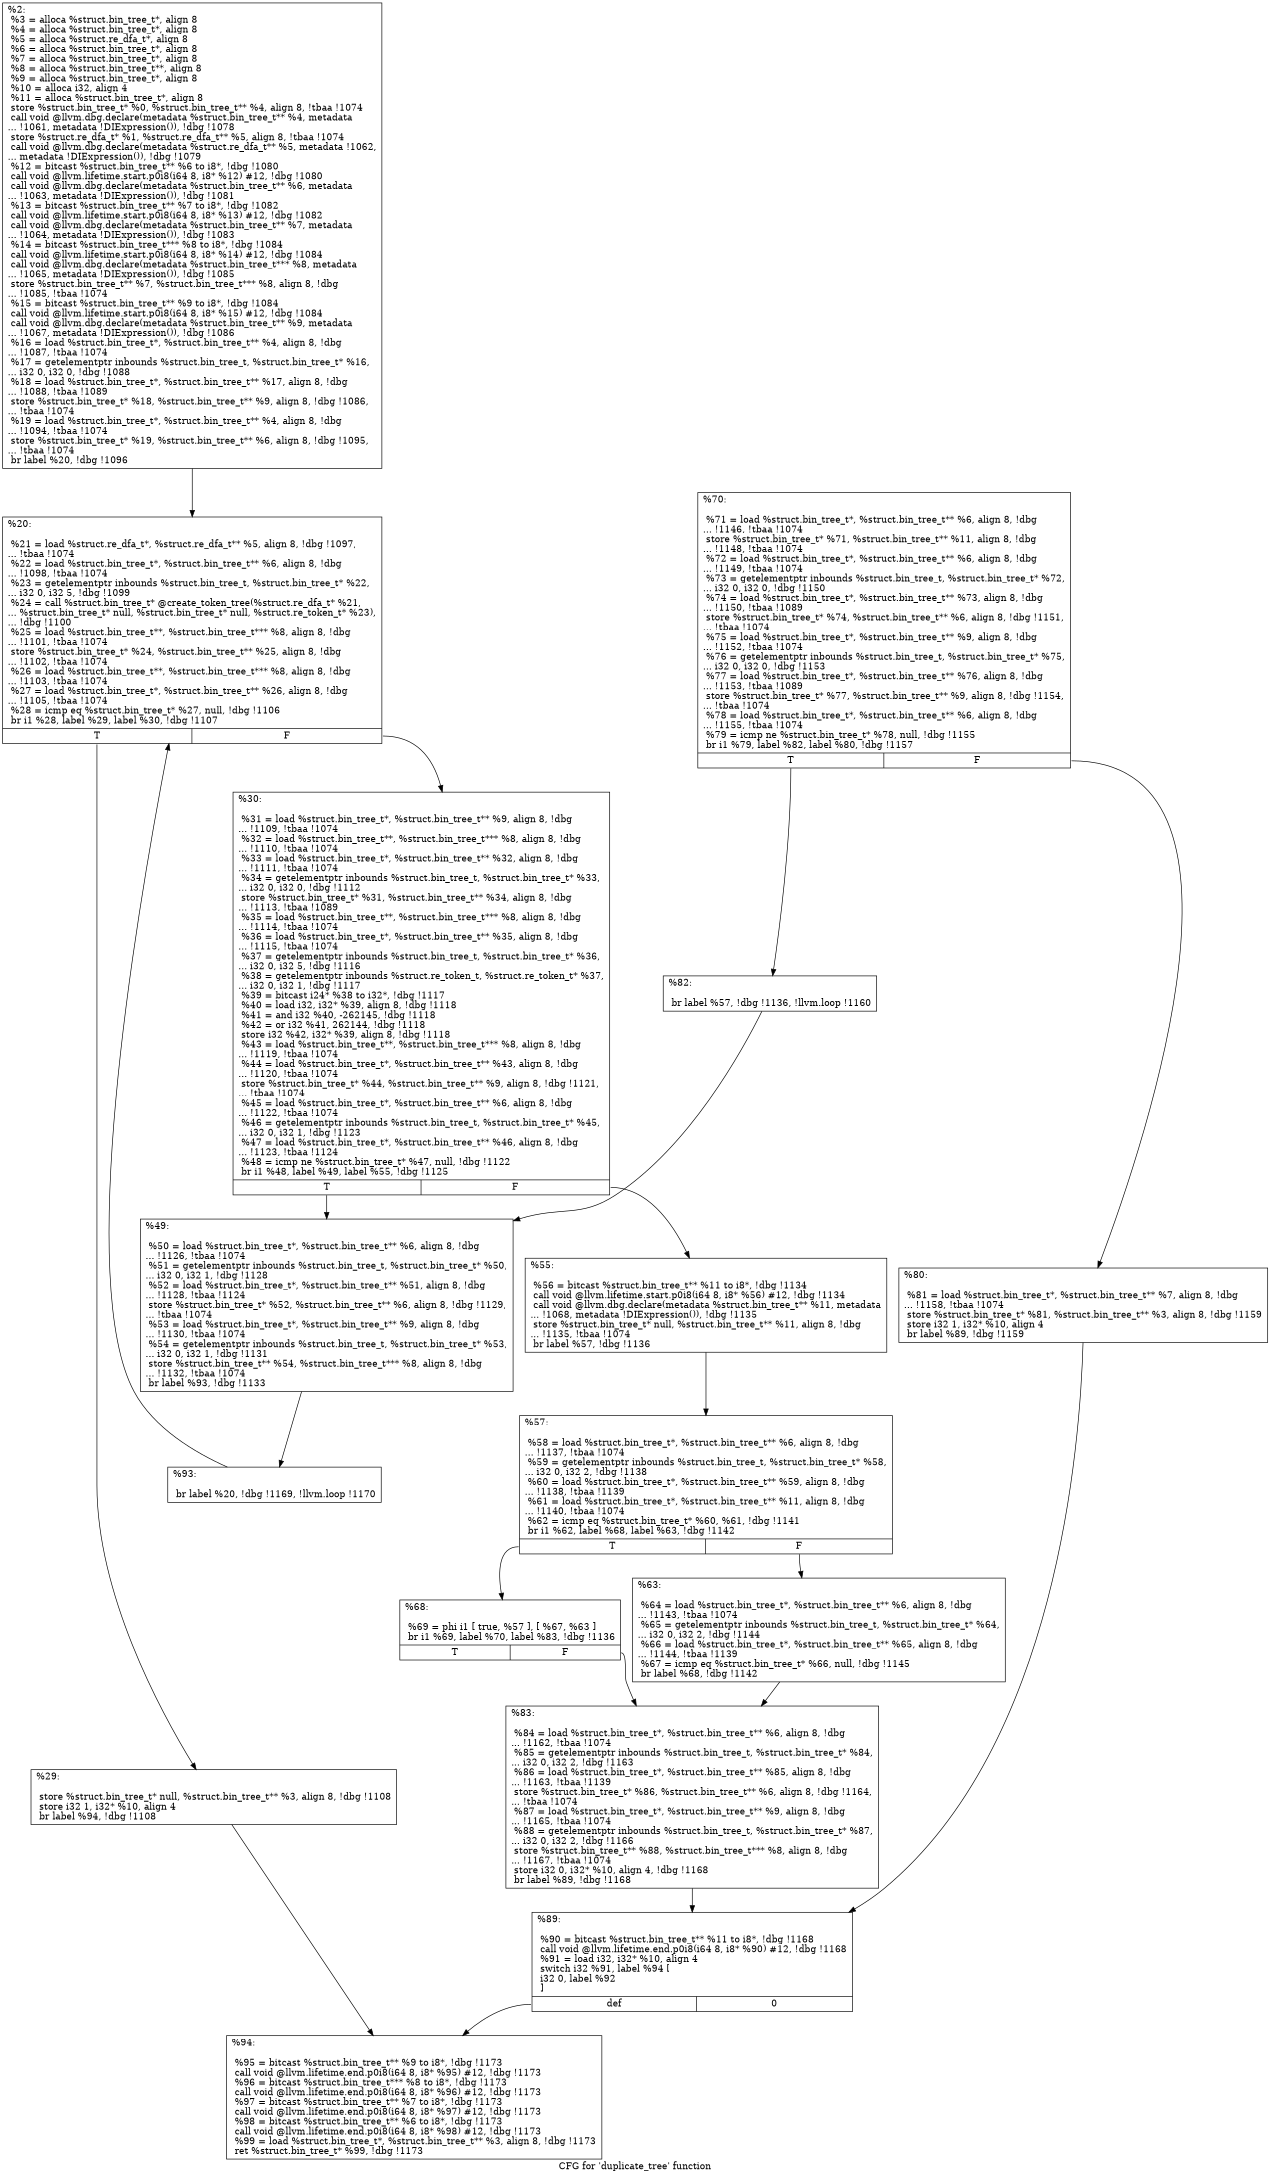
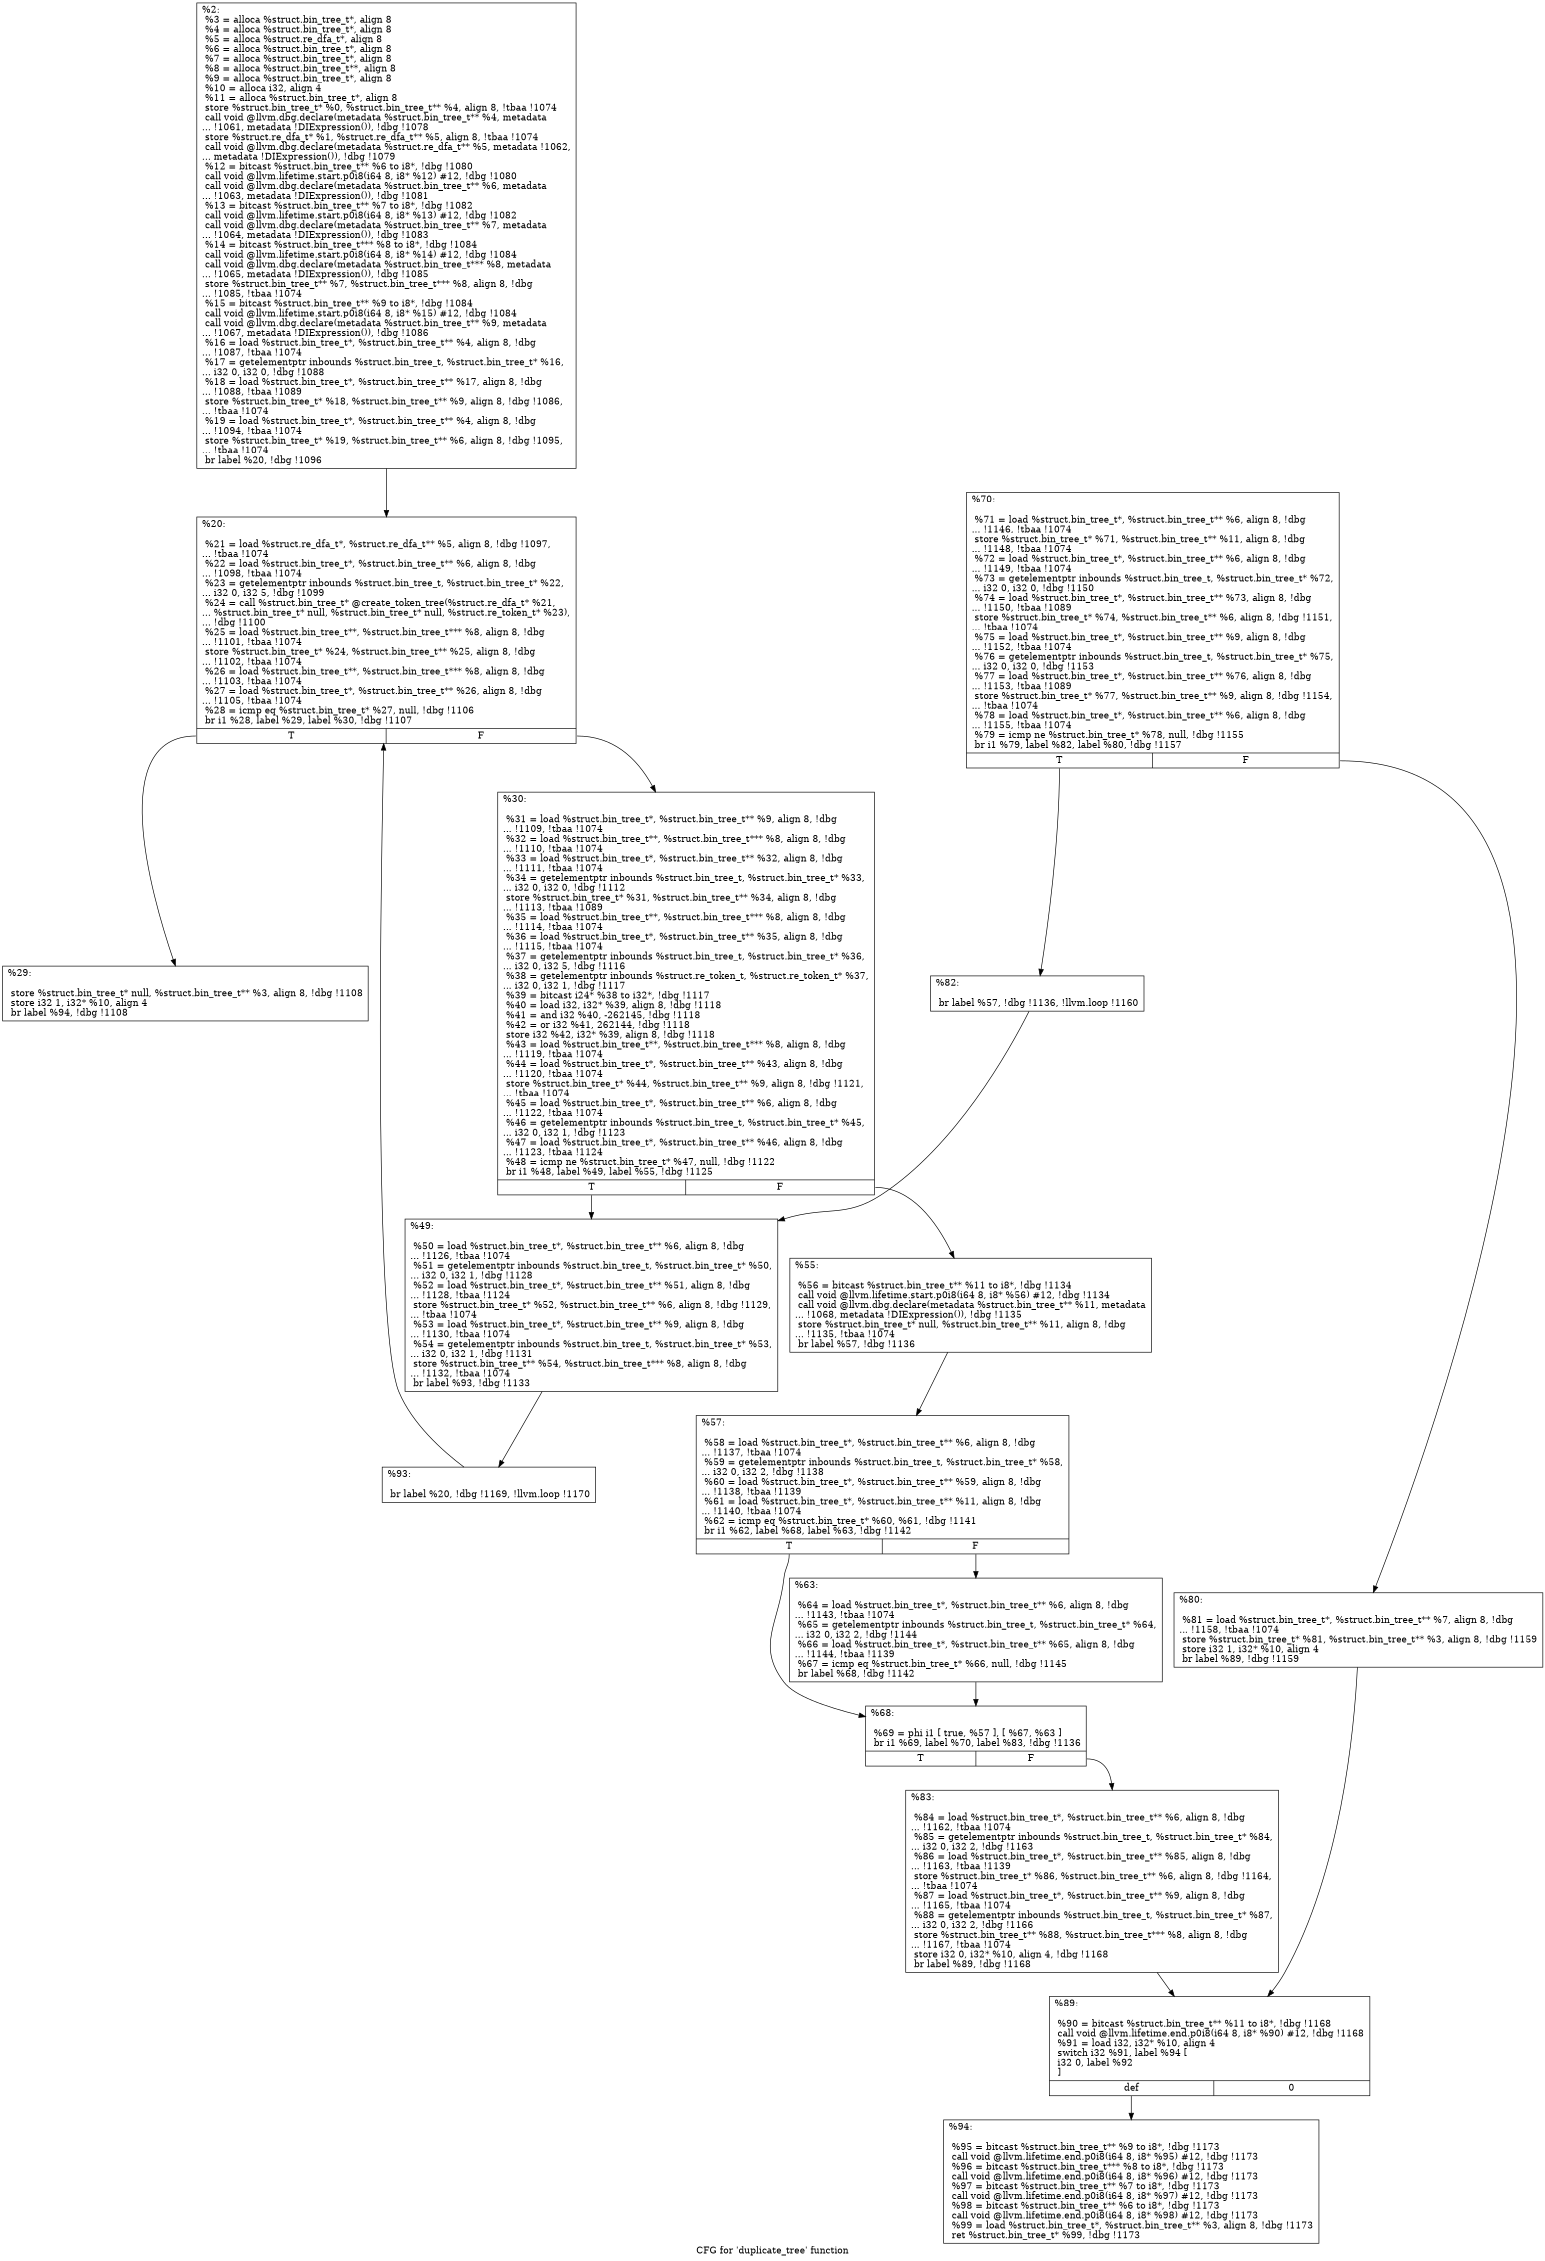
edge "%63:" -> "%83:": now "%63:" -> "%68:"
edge "%29:" -> "%94:": removed
